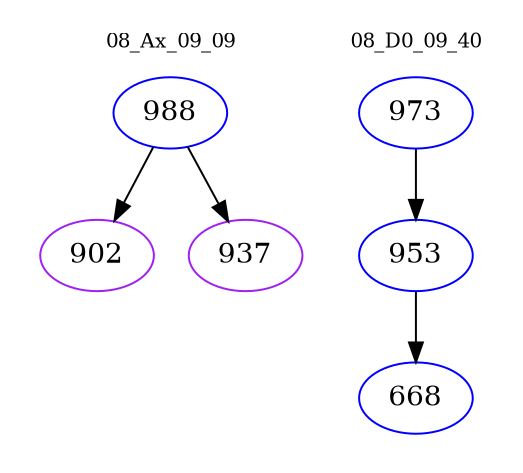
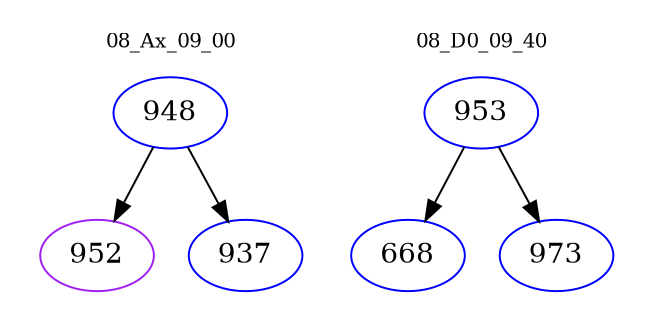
cluster "08_Ax_09_09": label "08_Ax_09_09" -> "08_Ax_09_00"
node "988": label "988" -> "948"
edge "973" -> "953": reversed
node "902": label "902" -> "952"
node "937": color purple -> blue
